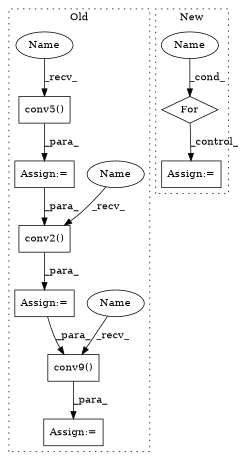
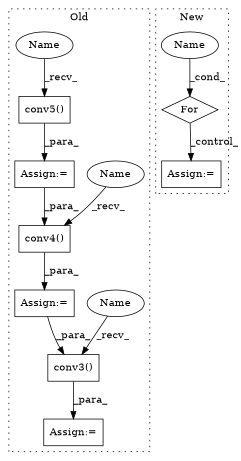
node "conv2()": label "conv2()" -> "conv4()"
node "conv9()": label "conv9()" -> "conv3()"
